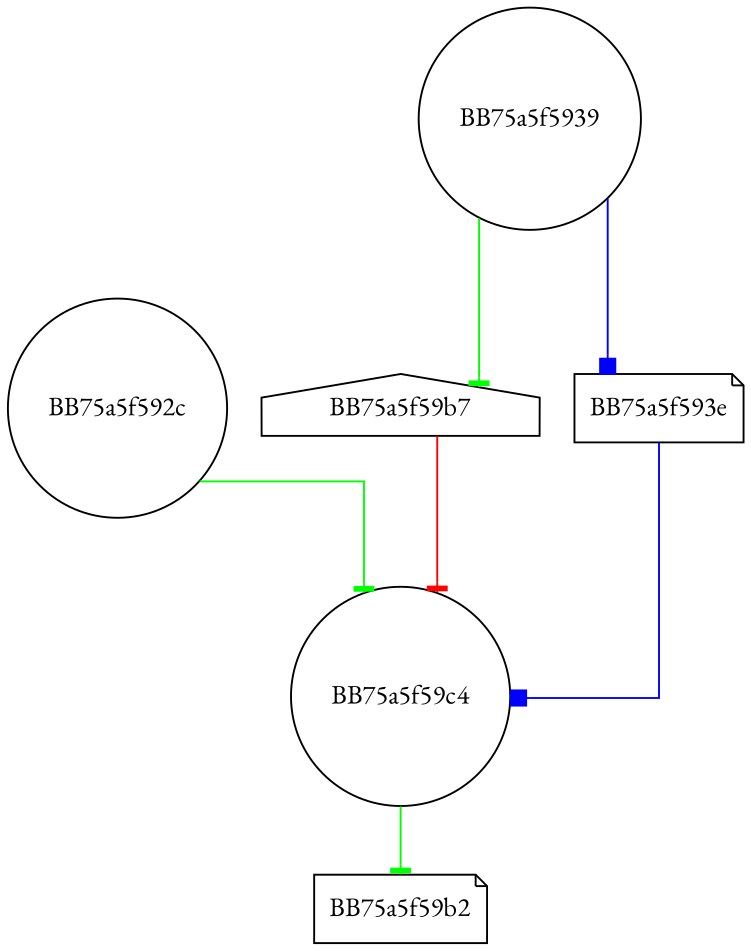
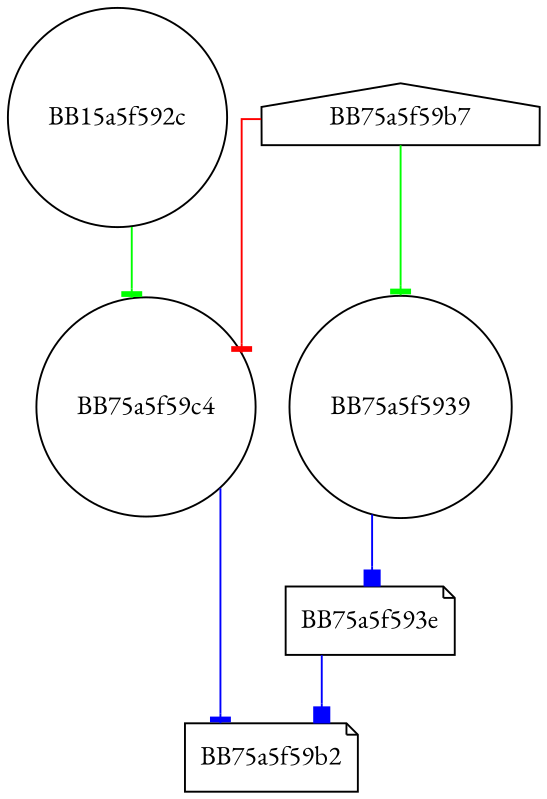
edge "BB75a5f5939" -> "BB75a5f59b7": reversed
node "BB75a5f592c": label "BB75a5f592c" -> "BB15a5f592c"
edge "BB75a5f593e" -> "BB75a5f59c4": now "BB75a5f593e" -> "BB75a5f59b2"
edge "BB75a5f59c4" -> "BB75a5f59b2": color green -> blue
